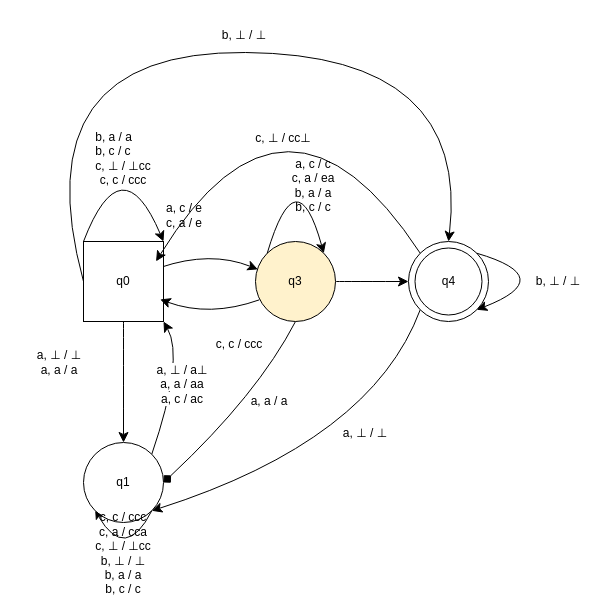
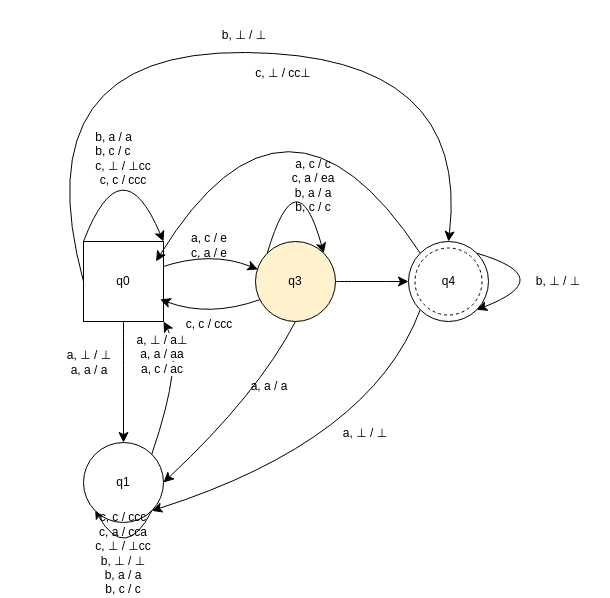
node "c, ⊥ / cc⊥": moved (284, 139) -> (284, 74)
node "a, c / e c, a / e": moved (185, 216) -> (210, 246)
node "q4": style solid -> dashed
node "c, c / ccc": moved (240, 345) -> (210, 325)
node "a, ⊥ / ⊥ a, a / a": moved (60, 363) -> (90, 363)
node "a, ⊥ / a⊥ a, a / aa a, c / ac": moved (183, 385) -> (163, 355)
node "a, a / a": moved (270, 402) -> (270, 387)
edge "q3" -> "q1": arrowhead diamond -> classic
